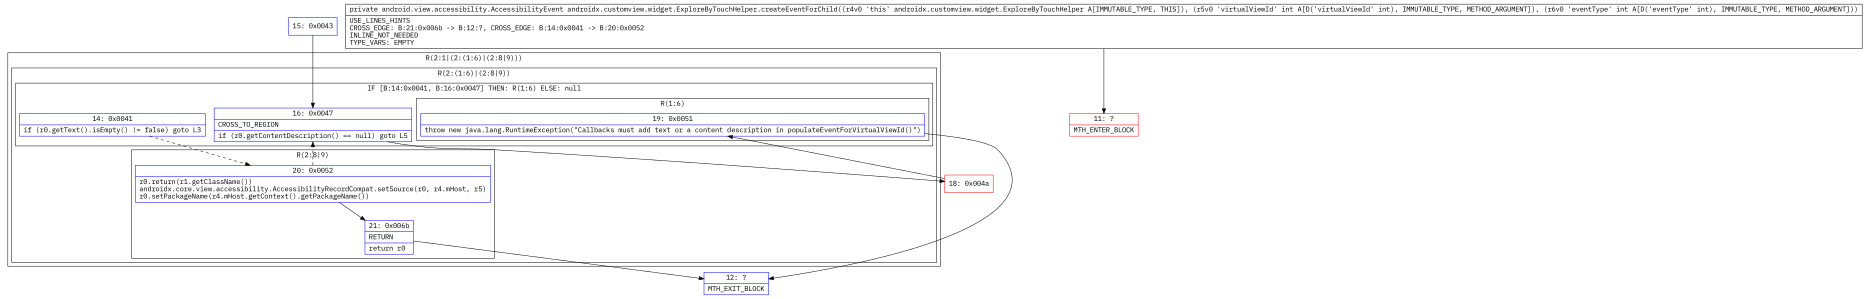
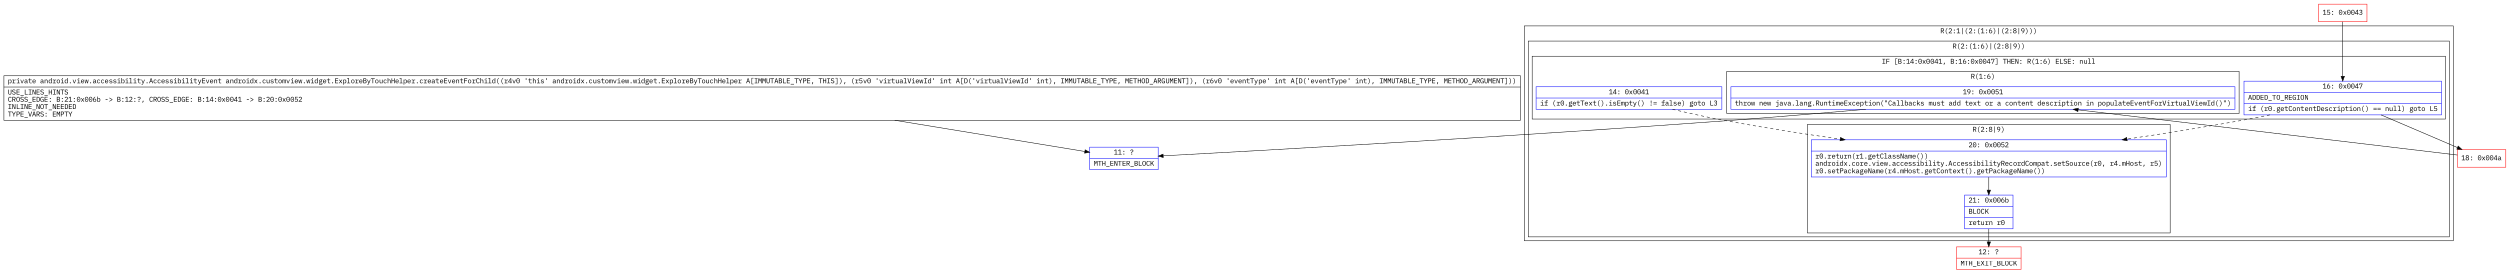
node "15: 0x0043": color blue -> red
node "16: 0x0047": text "CROSS_TO_REGION" -> "ADDED_TO_REGION"
node "11: ?": color red -> blue
edge "20: 0x0052" -> "16: 0x0047": reversed
edge "19: 0x0051" -> "12: ?": now "19: 0x0051" -> "11: ?"
node "21: 0x006b": text "RETURN" -> "BLOCK"
node "12: ?": color blue -> red
